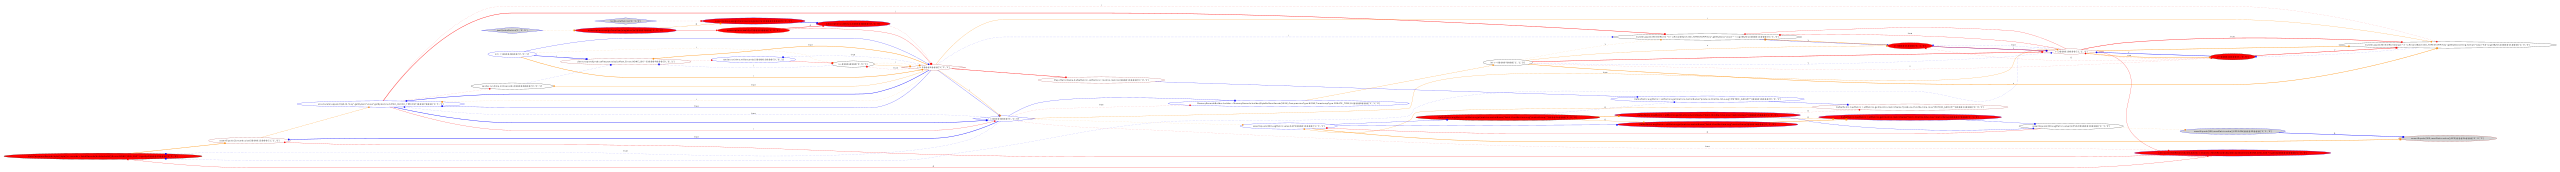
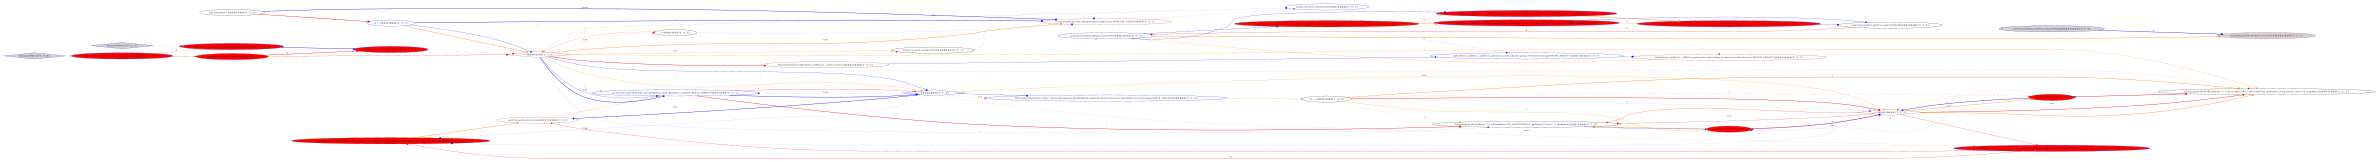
node "final long offset = 0@@@3@@@['0', '0', '1']": added
edge "sender.run(time.milliseconds())@@@10@@@['0', '0', '1']" -> "i++@@@6@@@['0', '0', '1']": removed
